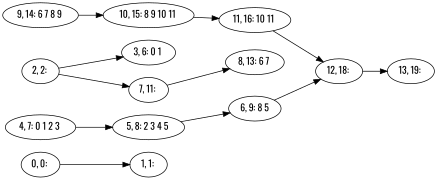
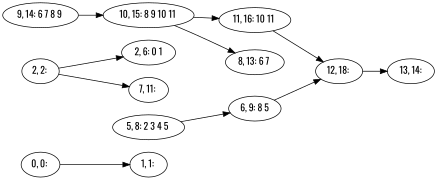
node "3, 6: 0 1": label "3, 6: 0 1" -> "2, 6: 0 1"
node "13, 19:": label "13, 19:" -> "13, 14:"
edge "7, 11:" -> "8, 13: 6 7": now "10, 15: 8 9 10 11" -> "8, 13: 6 7"
node "4, 7: 0 1 2 3": removed
